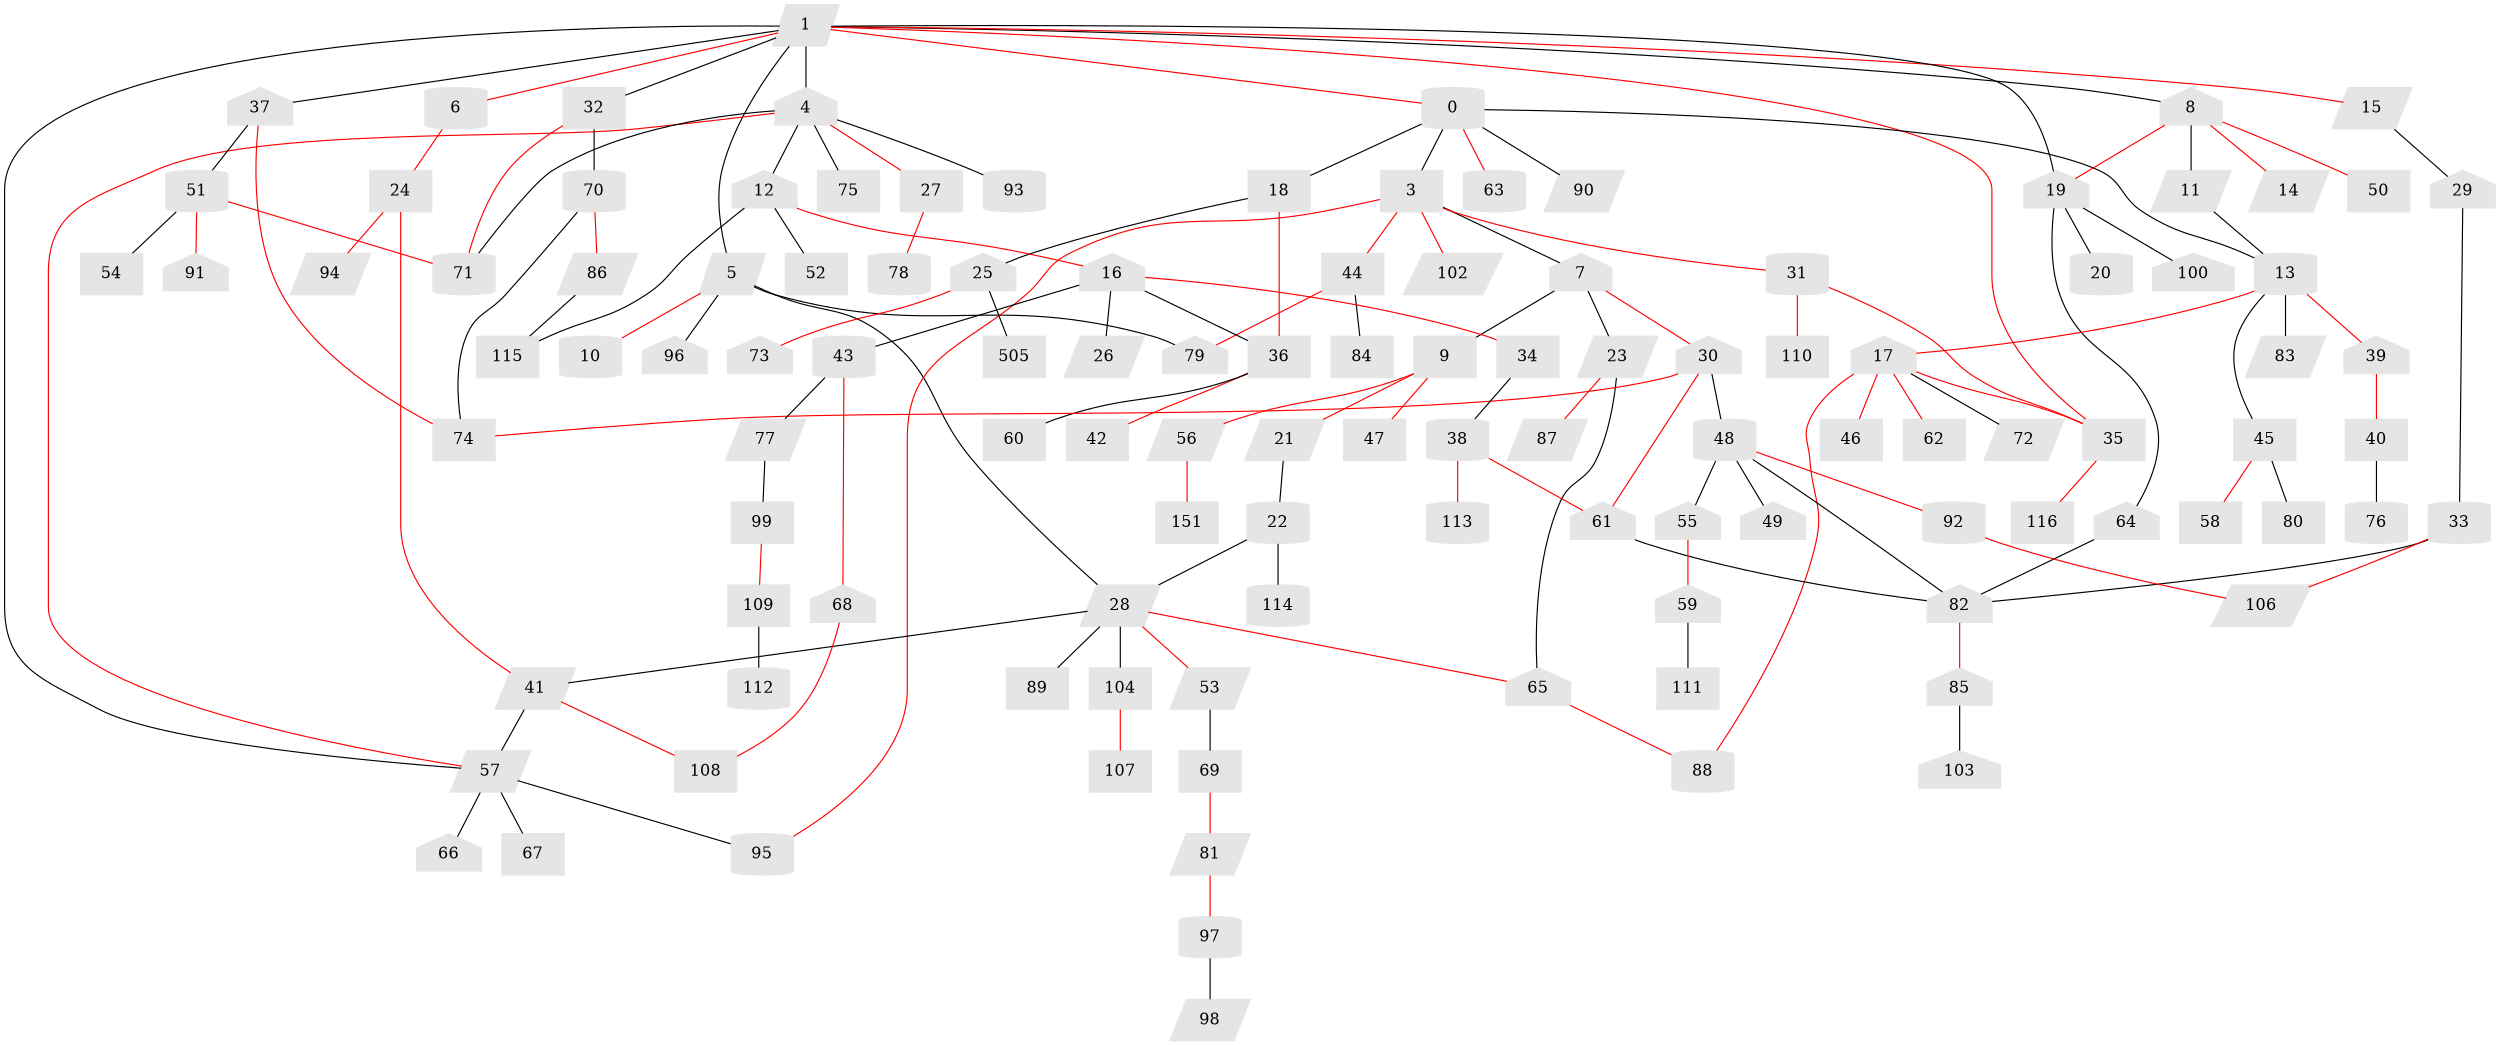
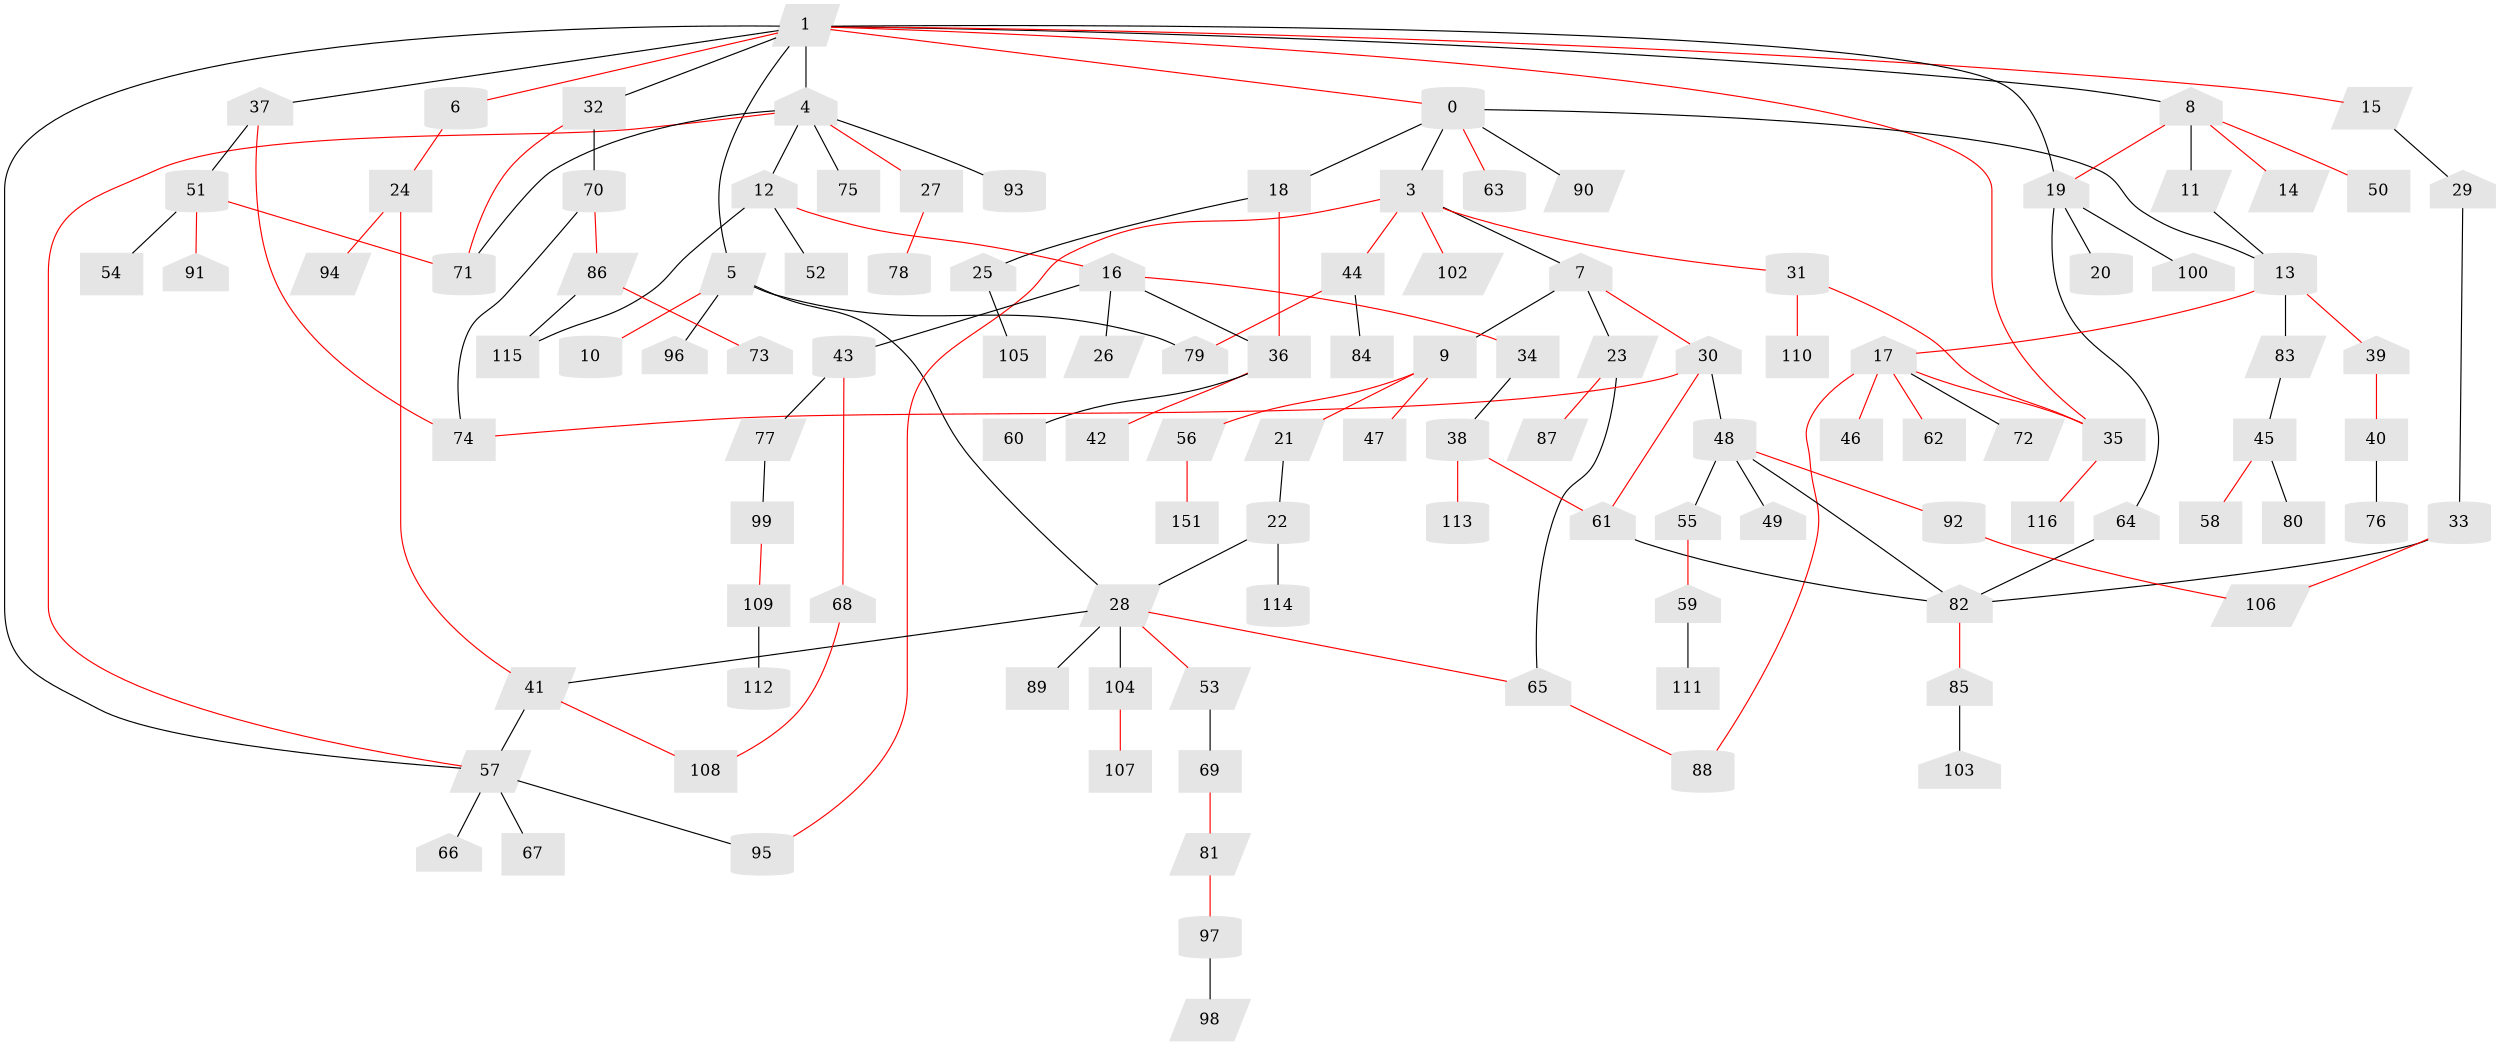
edge "25" -- "73": now "86" -- "73"
edge "13" -- "45": now "83" -- "45"
node "505": label "505" -> "105"
